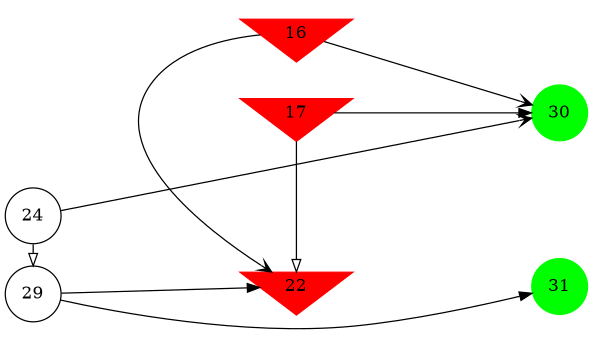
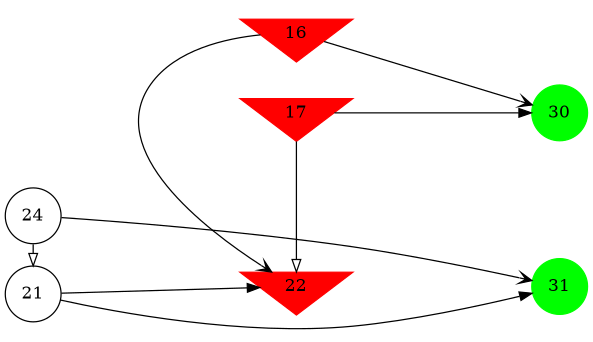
edge "24" -> "30": now "24" -> "31"
node "29": label "29" -> "21"
